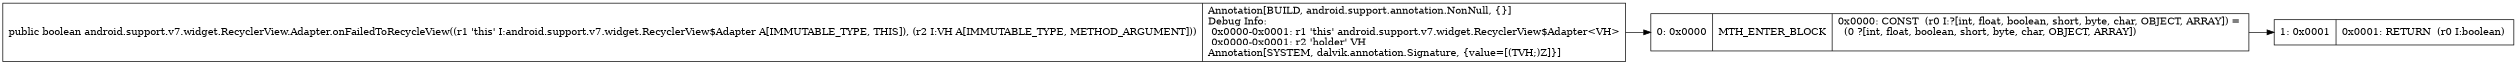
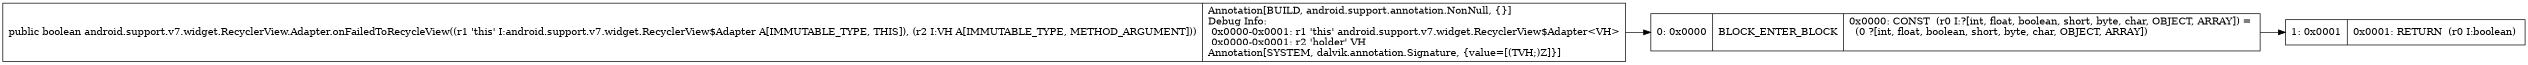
node "0: 0x0000": text "MTH_ENTER_BLOCK" -> "BLOCK_ENTER_BLOCK"
